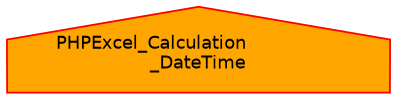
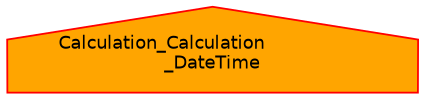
node "PHPExcel_Calculation _DateTime": label "PHPExcel_Calculation _DateTime" -> "Calculation_Calculation _DateTime"
